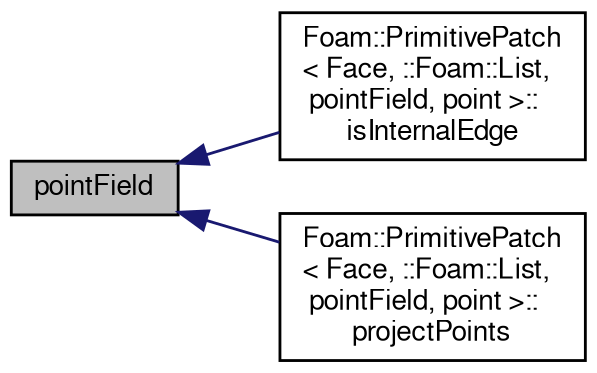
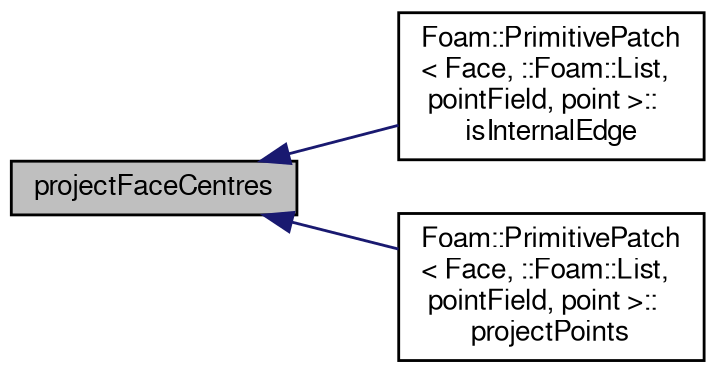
node "pointField": label "pointField" -> "projectFaceCentres"
